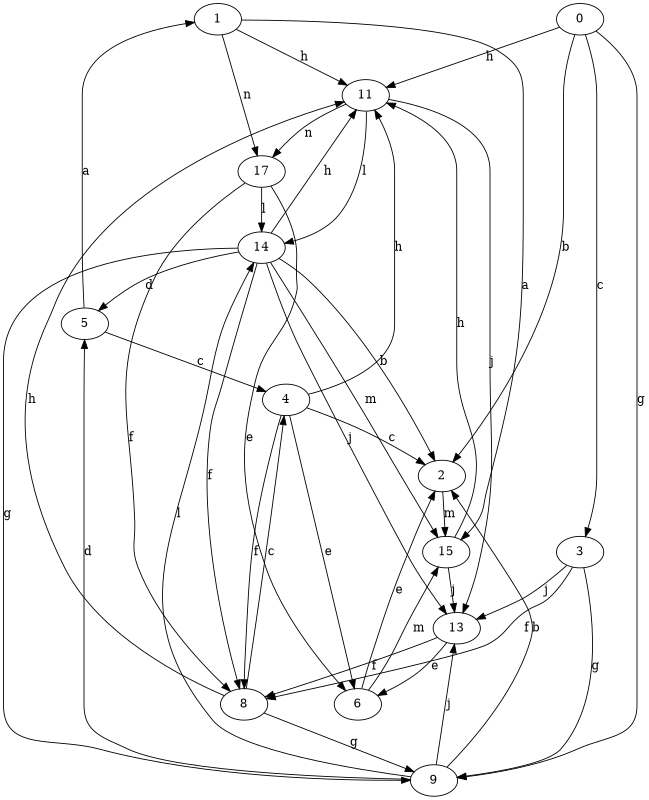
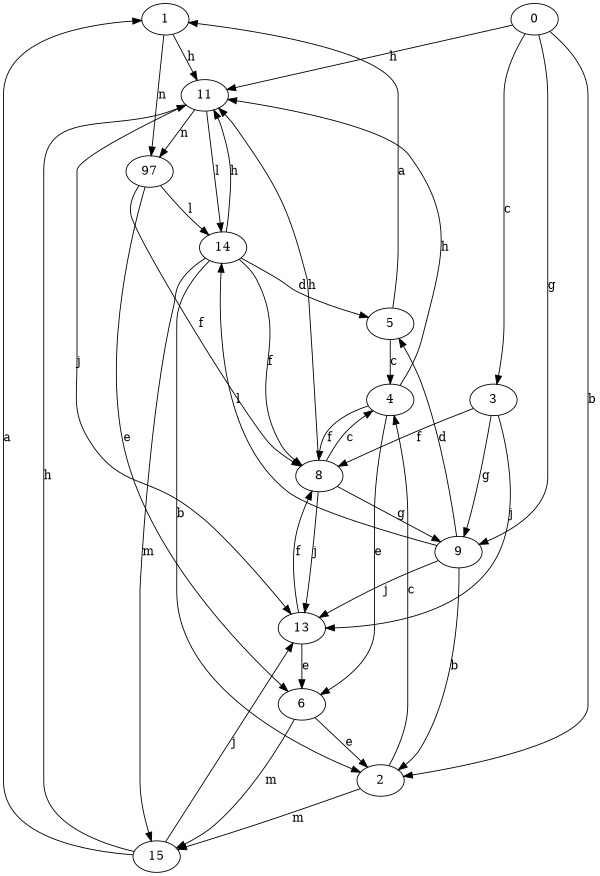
edge "1" -> "15": reversed
node "17": label "17" -> "97"
edge "4" -> "2": reversed
edge "14" -> "13": now "8" -> "13"
edge "14" -> "9": removed, label "g"
